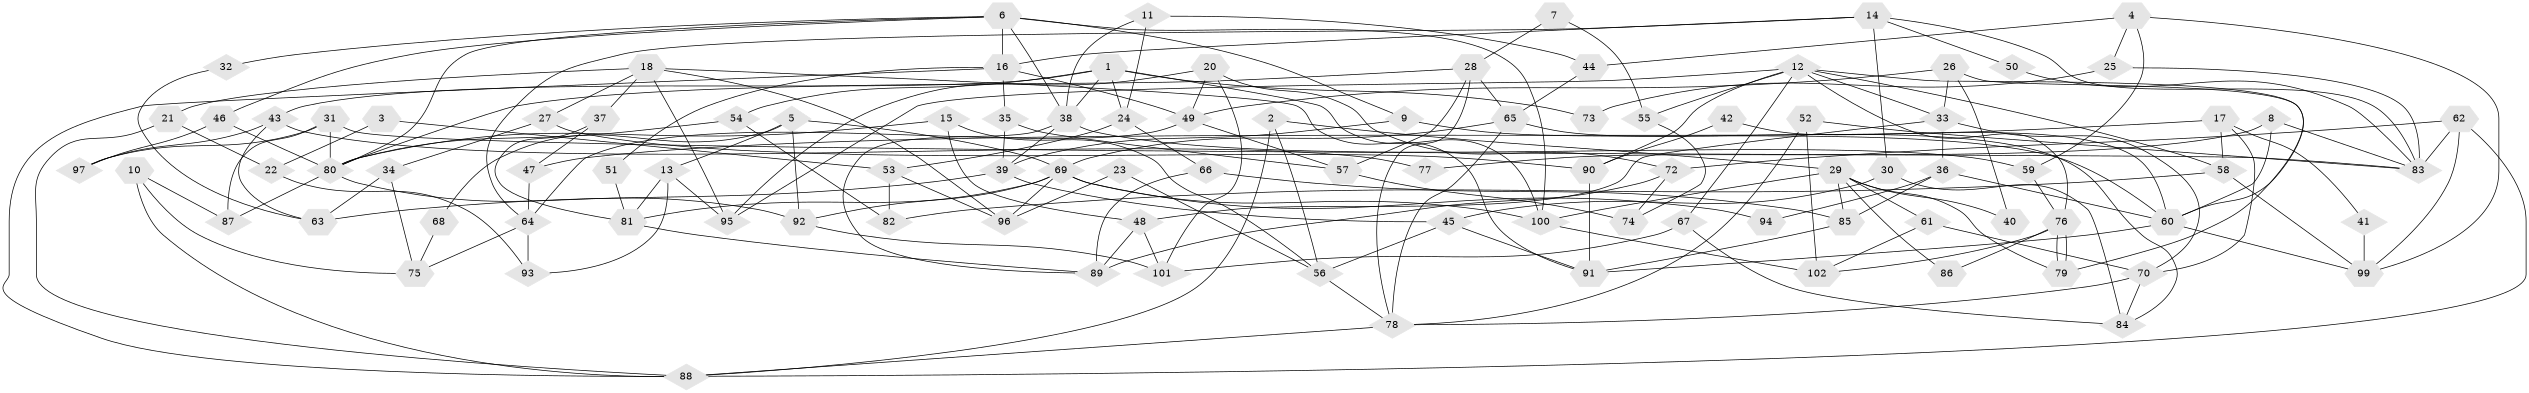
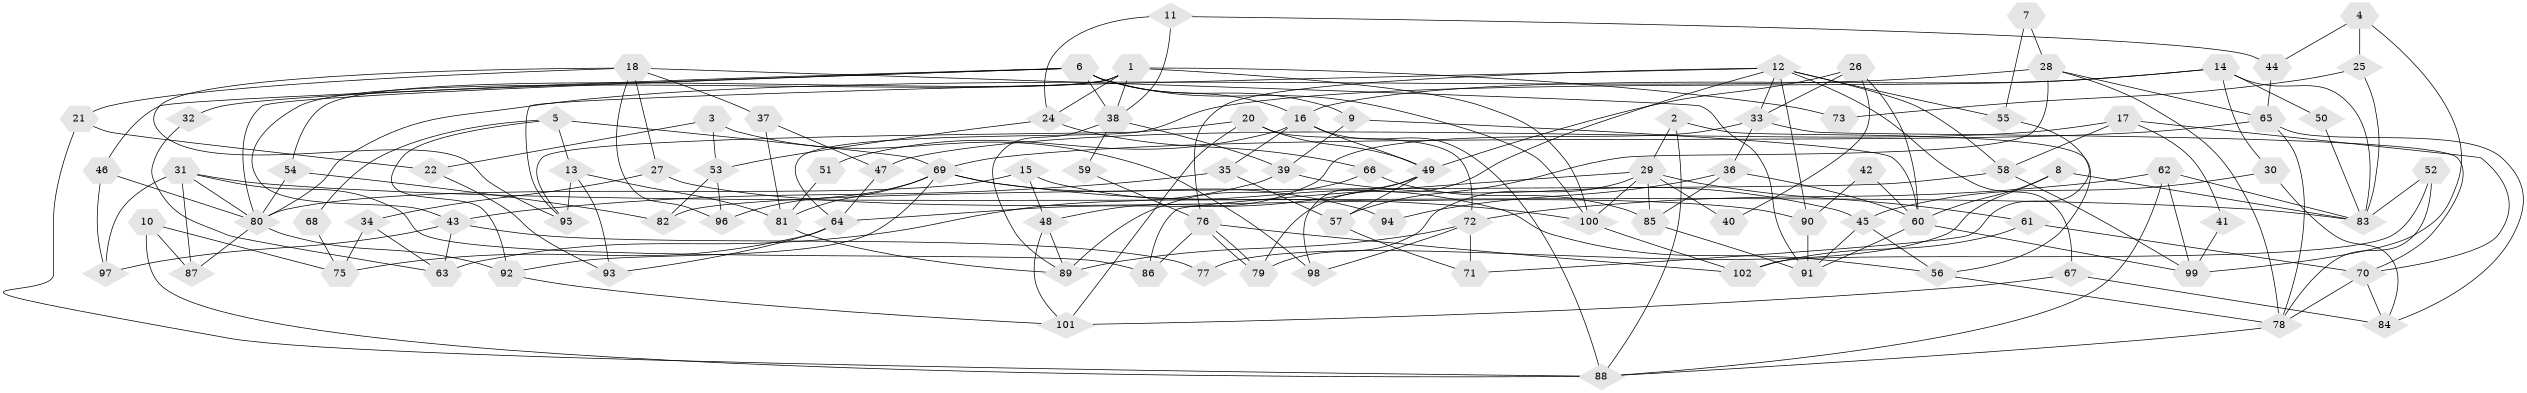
edge "4" -- "59": removed
edge "35" -- "39": now "35" -- "43"
node "23": removed
node "74": label "74" -> "71"
edge "31" -- "86": added
node "98": added
